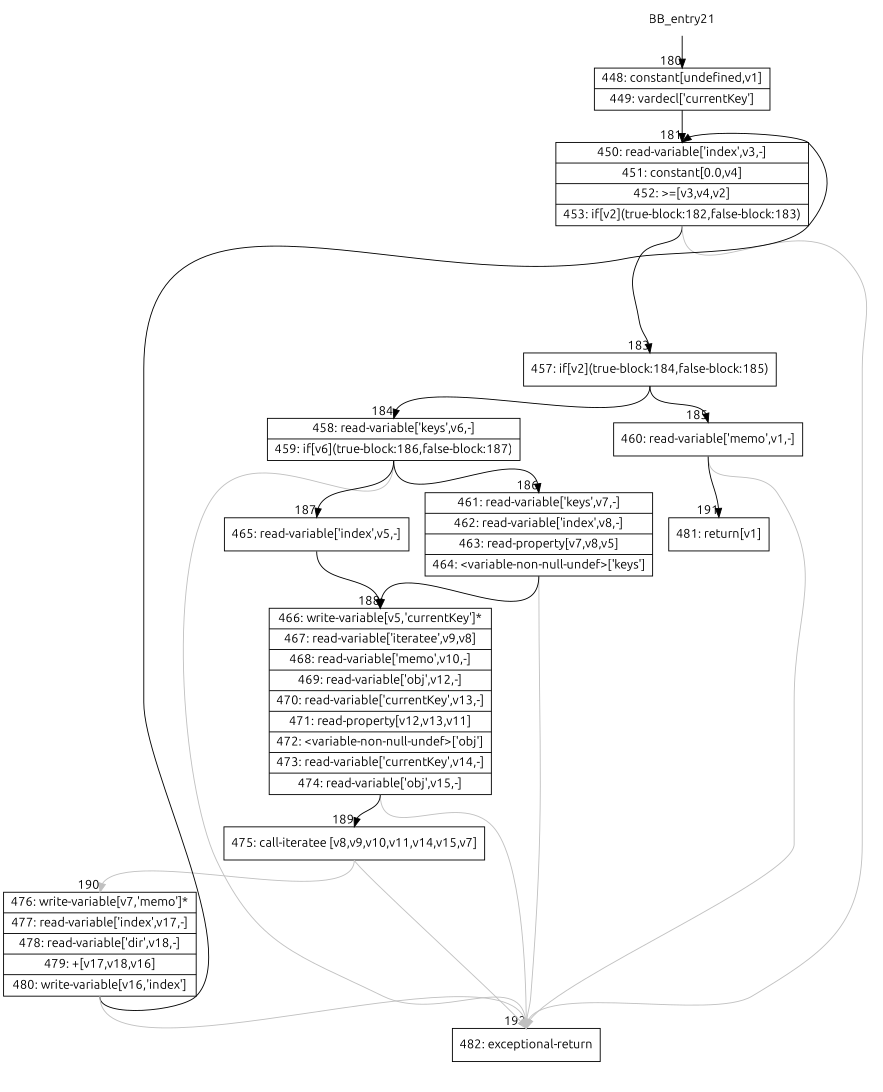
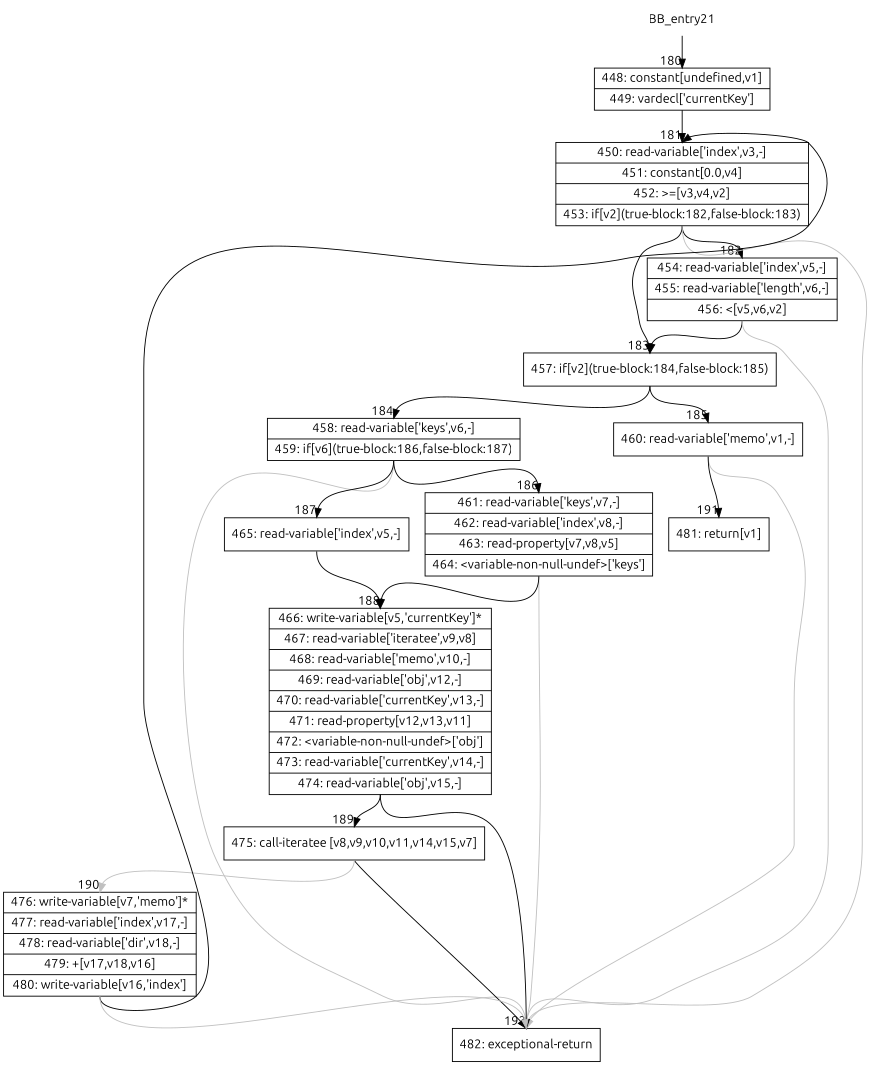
node "454: read-variable['index',v5,-]": added
edge "466: write-variable[v5,'currentKey']*" -> "482: exceptional-return": color gray -> black
edge "475: call-iteratee [v8,v9,v10,v11,v14,v15,v7]" -> "482: exceptional-return": color gray -> black
